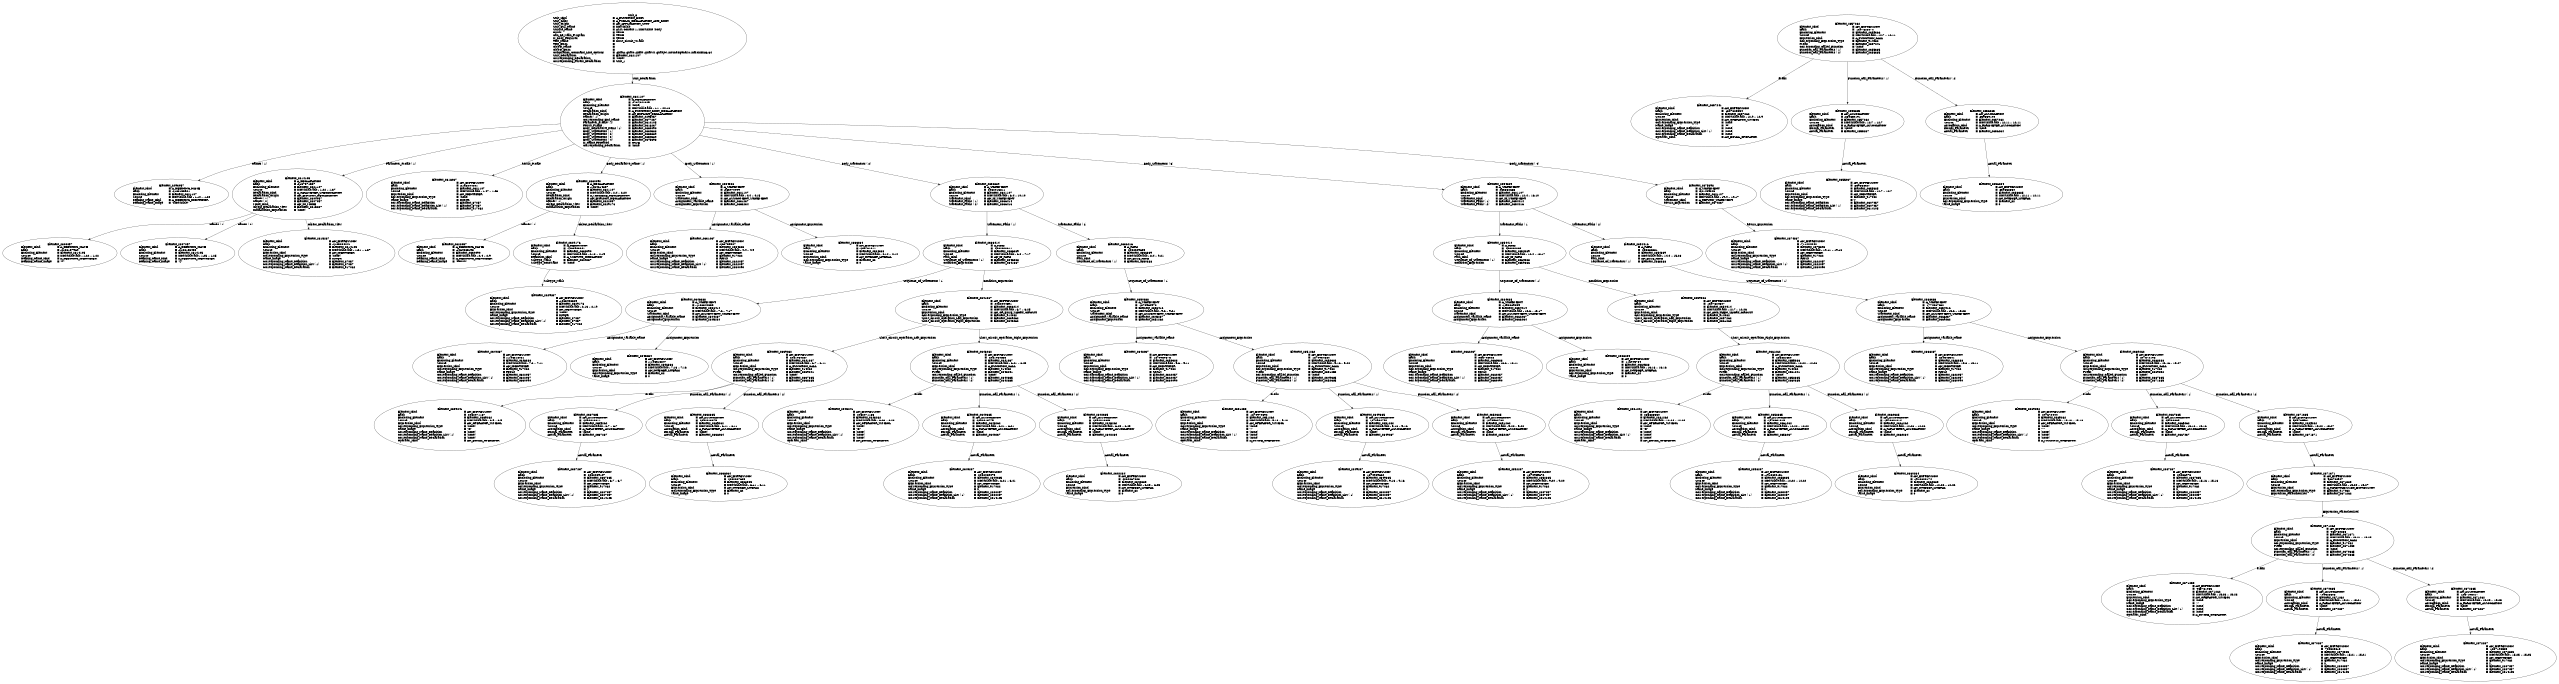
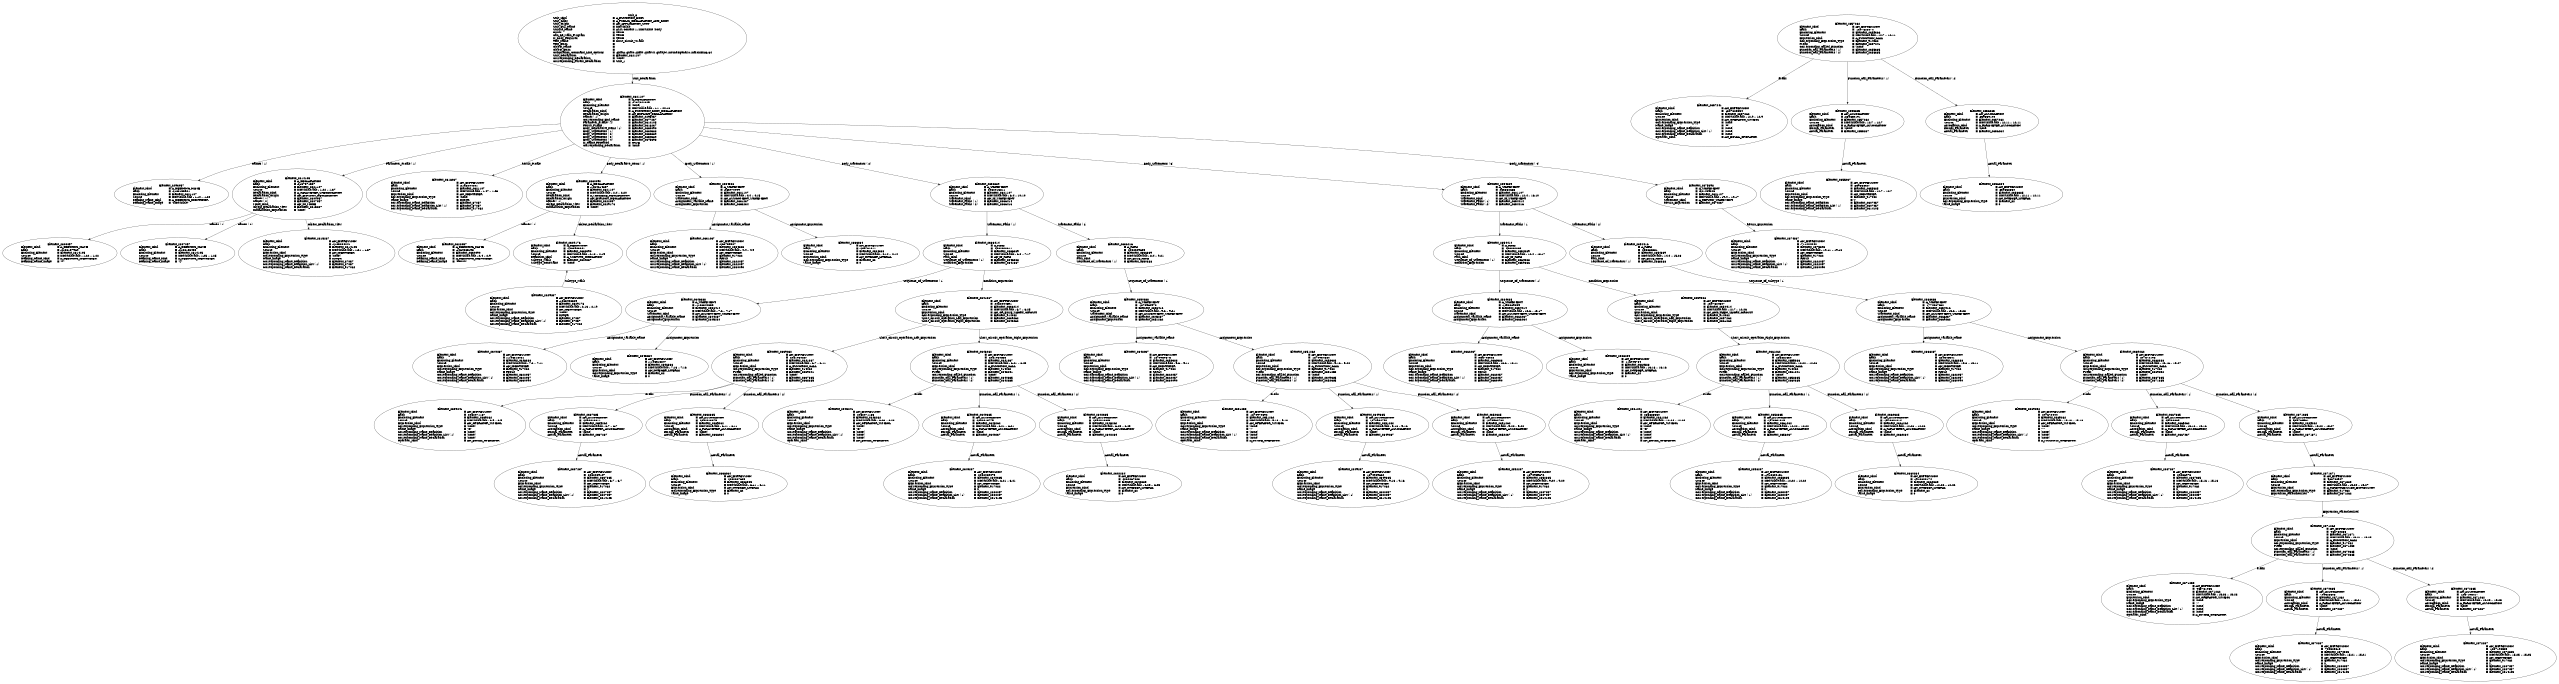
edge "Element_2321107" -> "Element_2330090": label "Body_Declarative_Name ( 1)" -> "Body_Declarative_Items ( 1)"
edge "Element_2329176" -> "Element_2329237": reversed
edge "Element_2354416" -> "Element_2368388": label "Sequence_Of_Statements ( 1)" -> "Sequence_Of_Subtype ( 1)"
node "Element_2371385": text "AN_EXPRESSION" -> "AN_ASSOCIATION"
